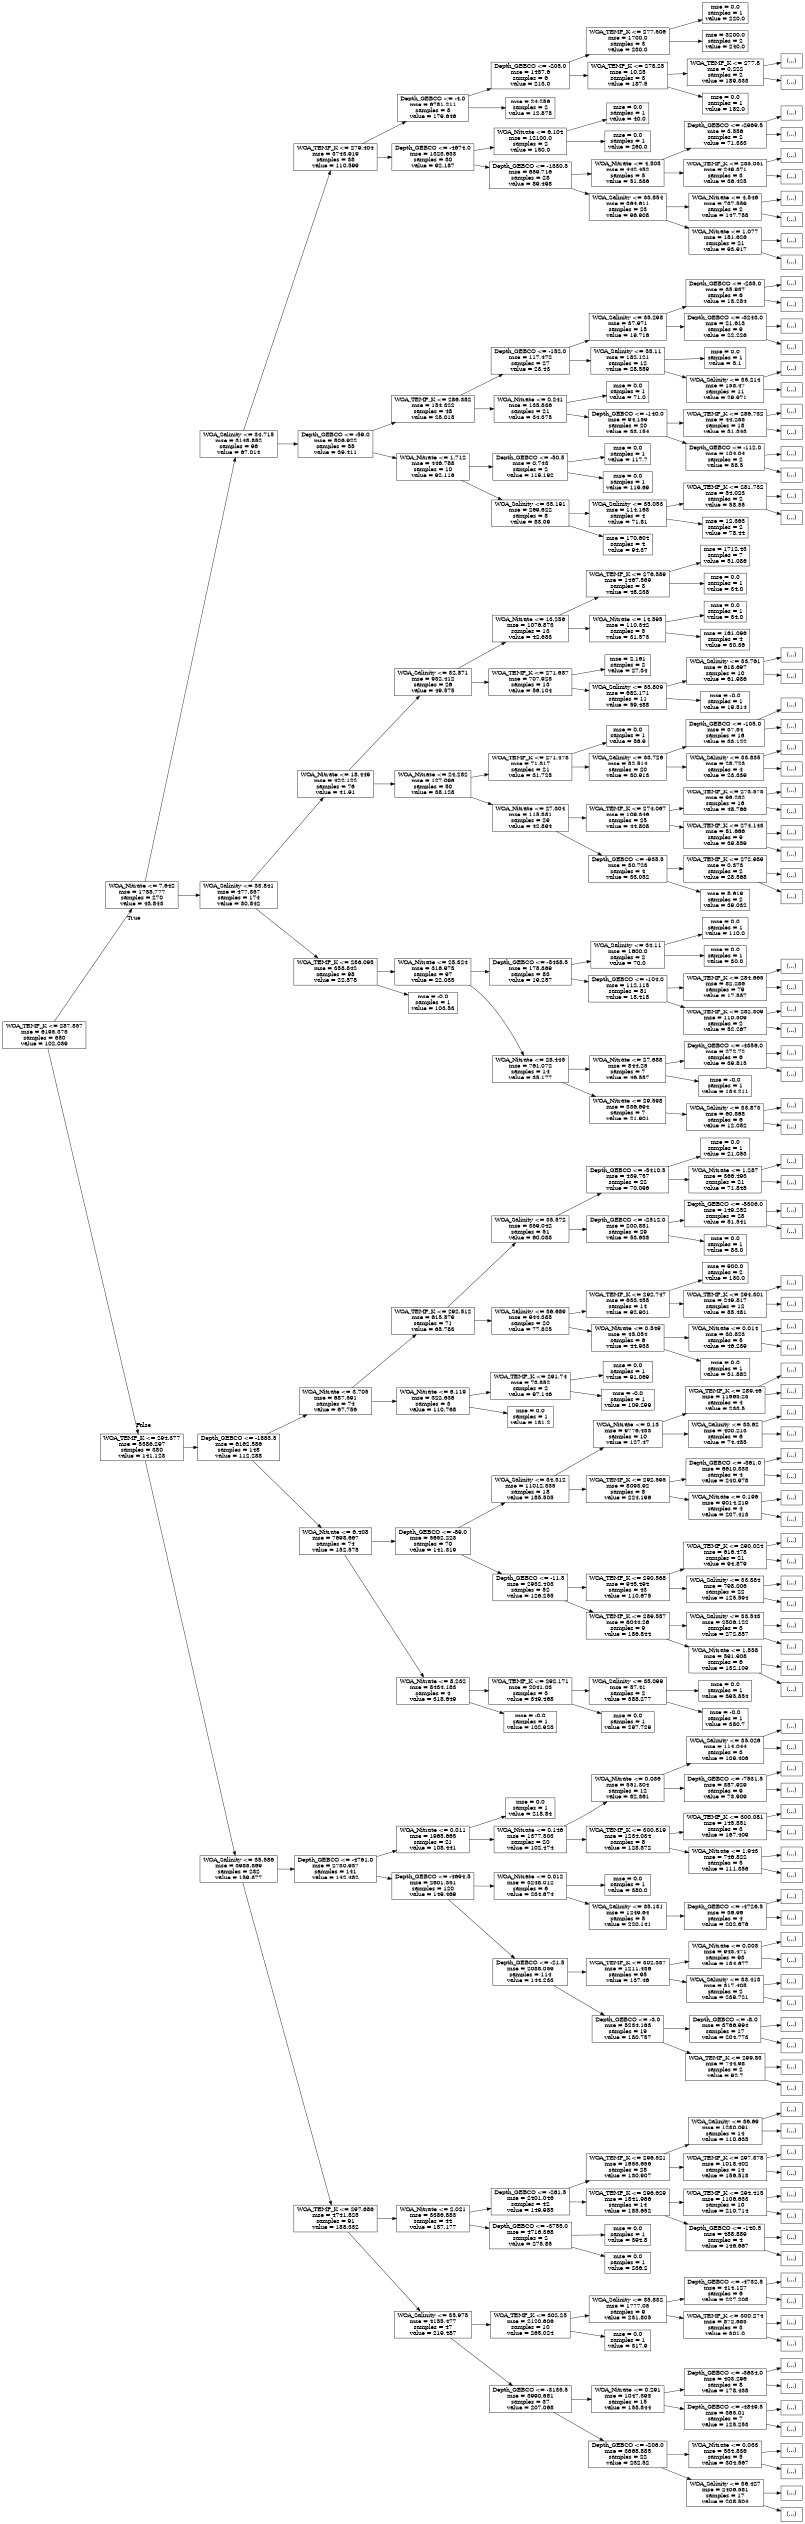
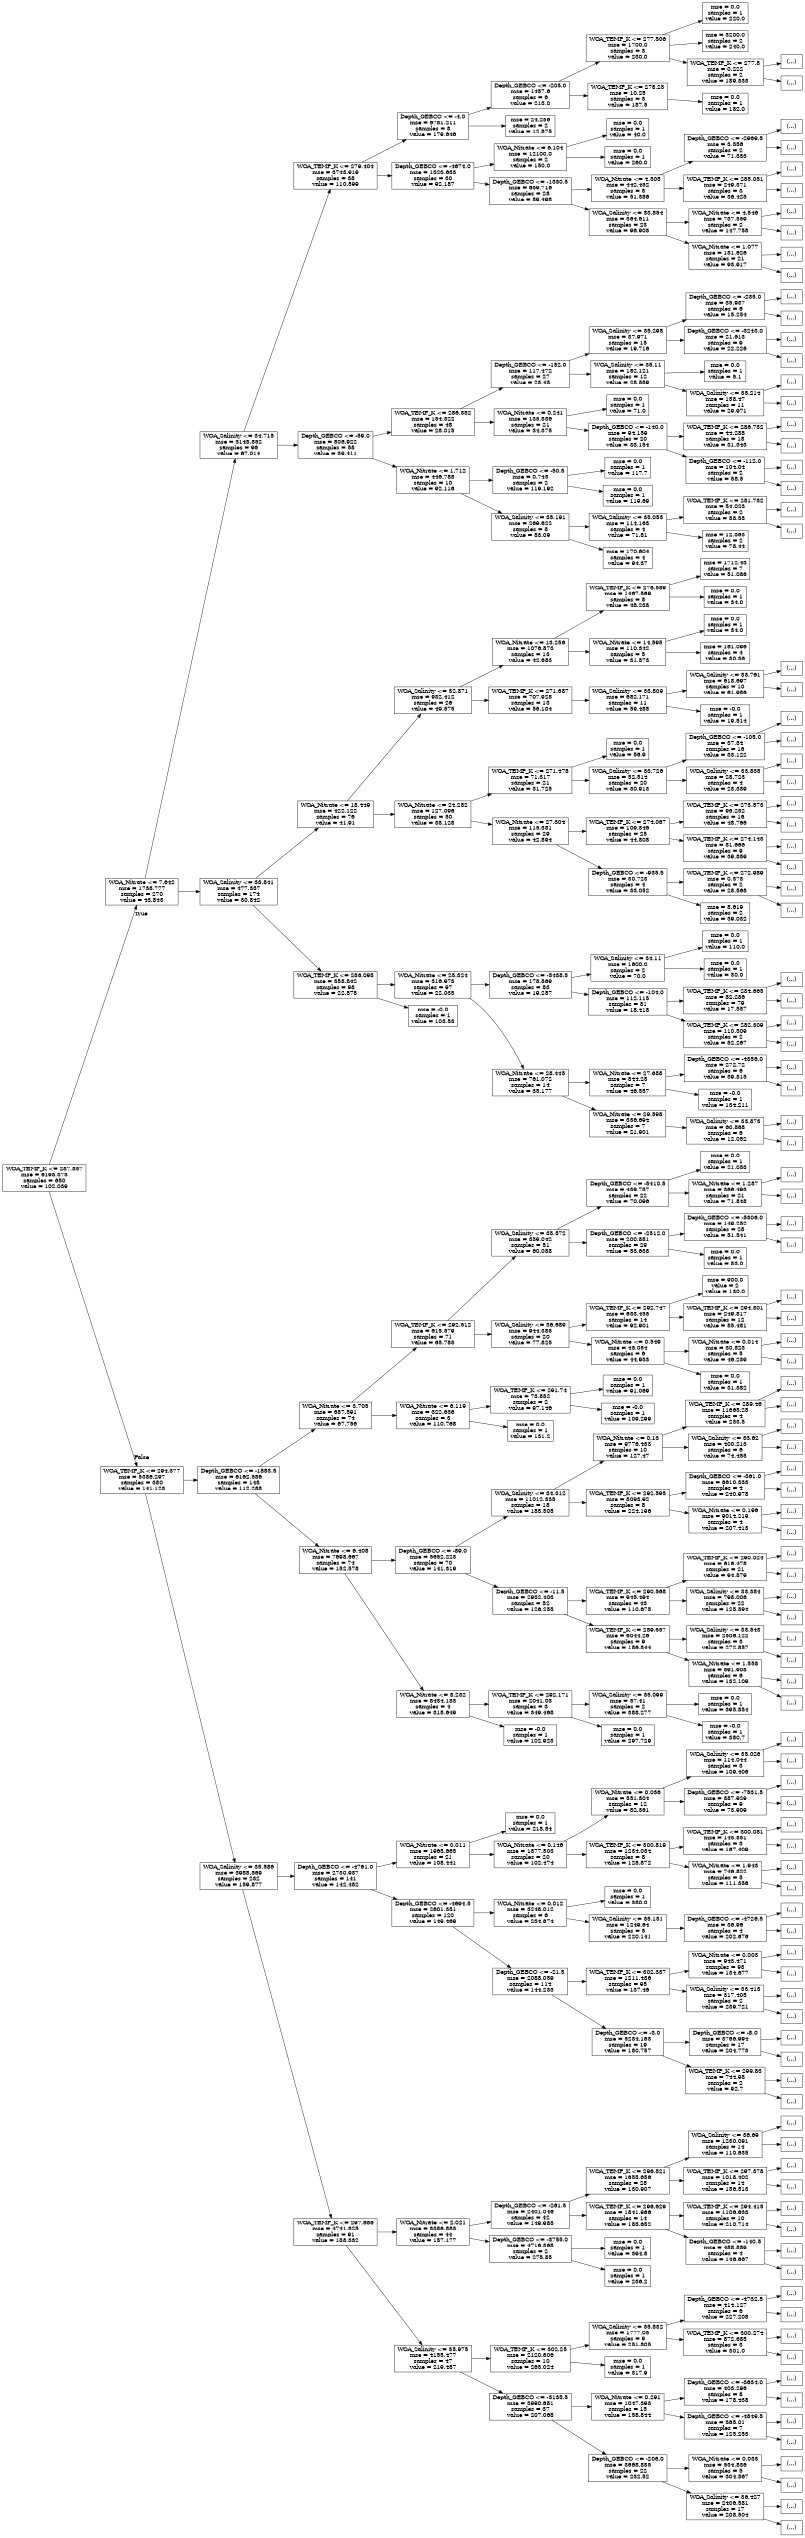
edge "WOA_TEMP_K <= 278.25 mse = 10.25 samples = 3 value = 187.5" -> "WOA_TEMP_K <= 277.8 mse = 0.222 samples = 2 value = 189.333": now "WOA_TEMP_K <= 277.506 mse = 1700.0 samples = 3 value = 230.0" -> "WOA_TEMP_K <= 277.8 mse = 0.222 samples = 2 value = 189.333"
node "mse = 2.161 samples = 2 value = 27.34": removed
node "mse = 900.0 samples = 2 value = 130.0": label "mse = 900.0 samples = 2 value = 130.0" -> "mse = 900.0 value = 2 value = 130.0"
